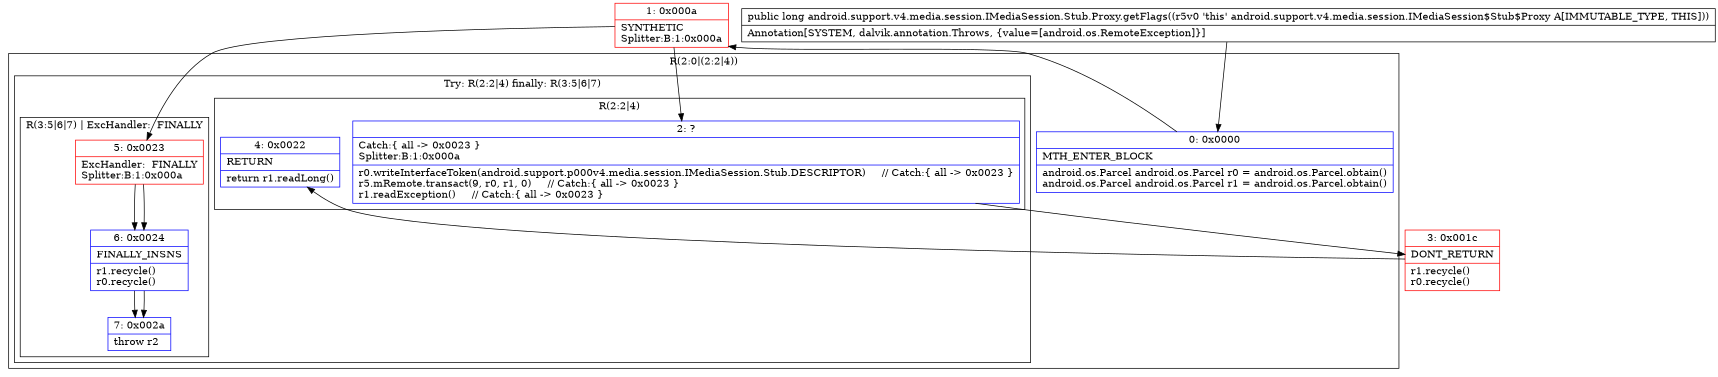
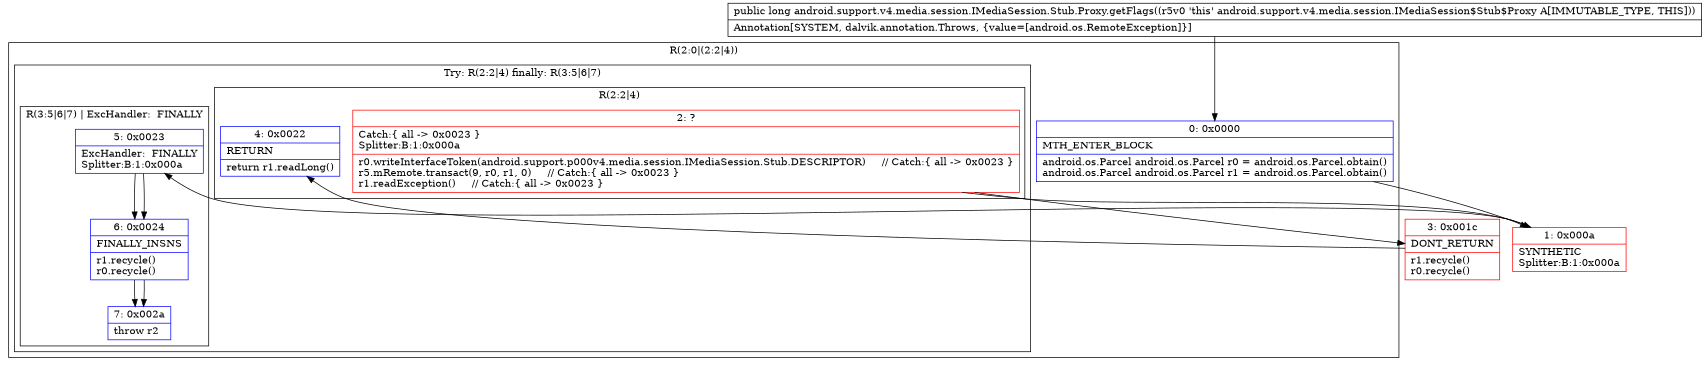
edge "1: 0x000a" -> "2: ?": reversed
node "5: 0x0023": color red -> blue
node "2: ?": color blue -> red
